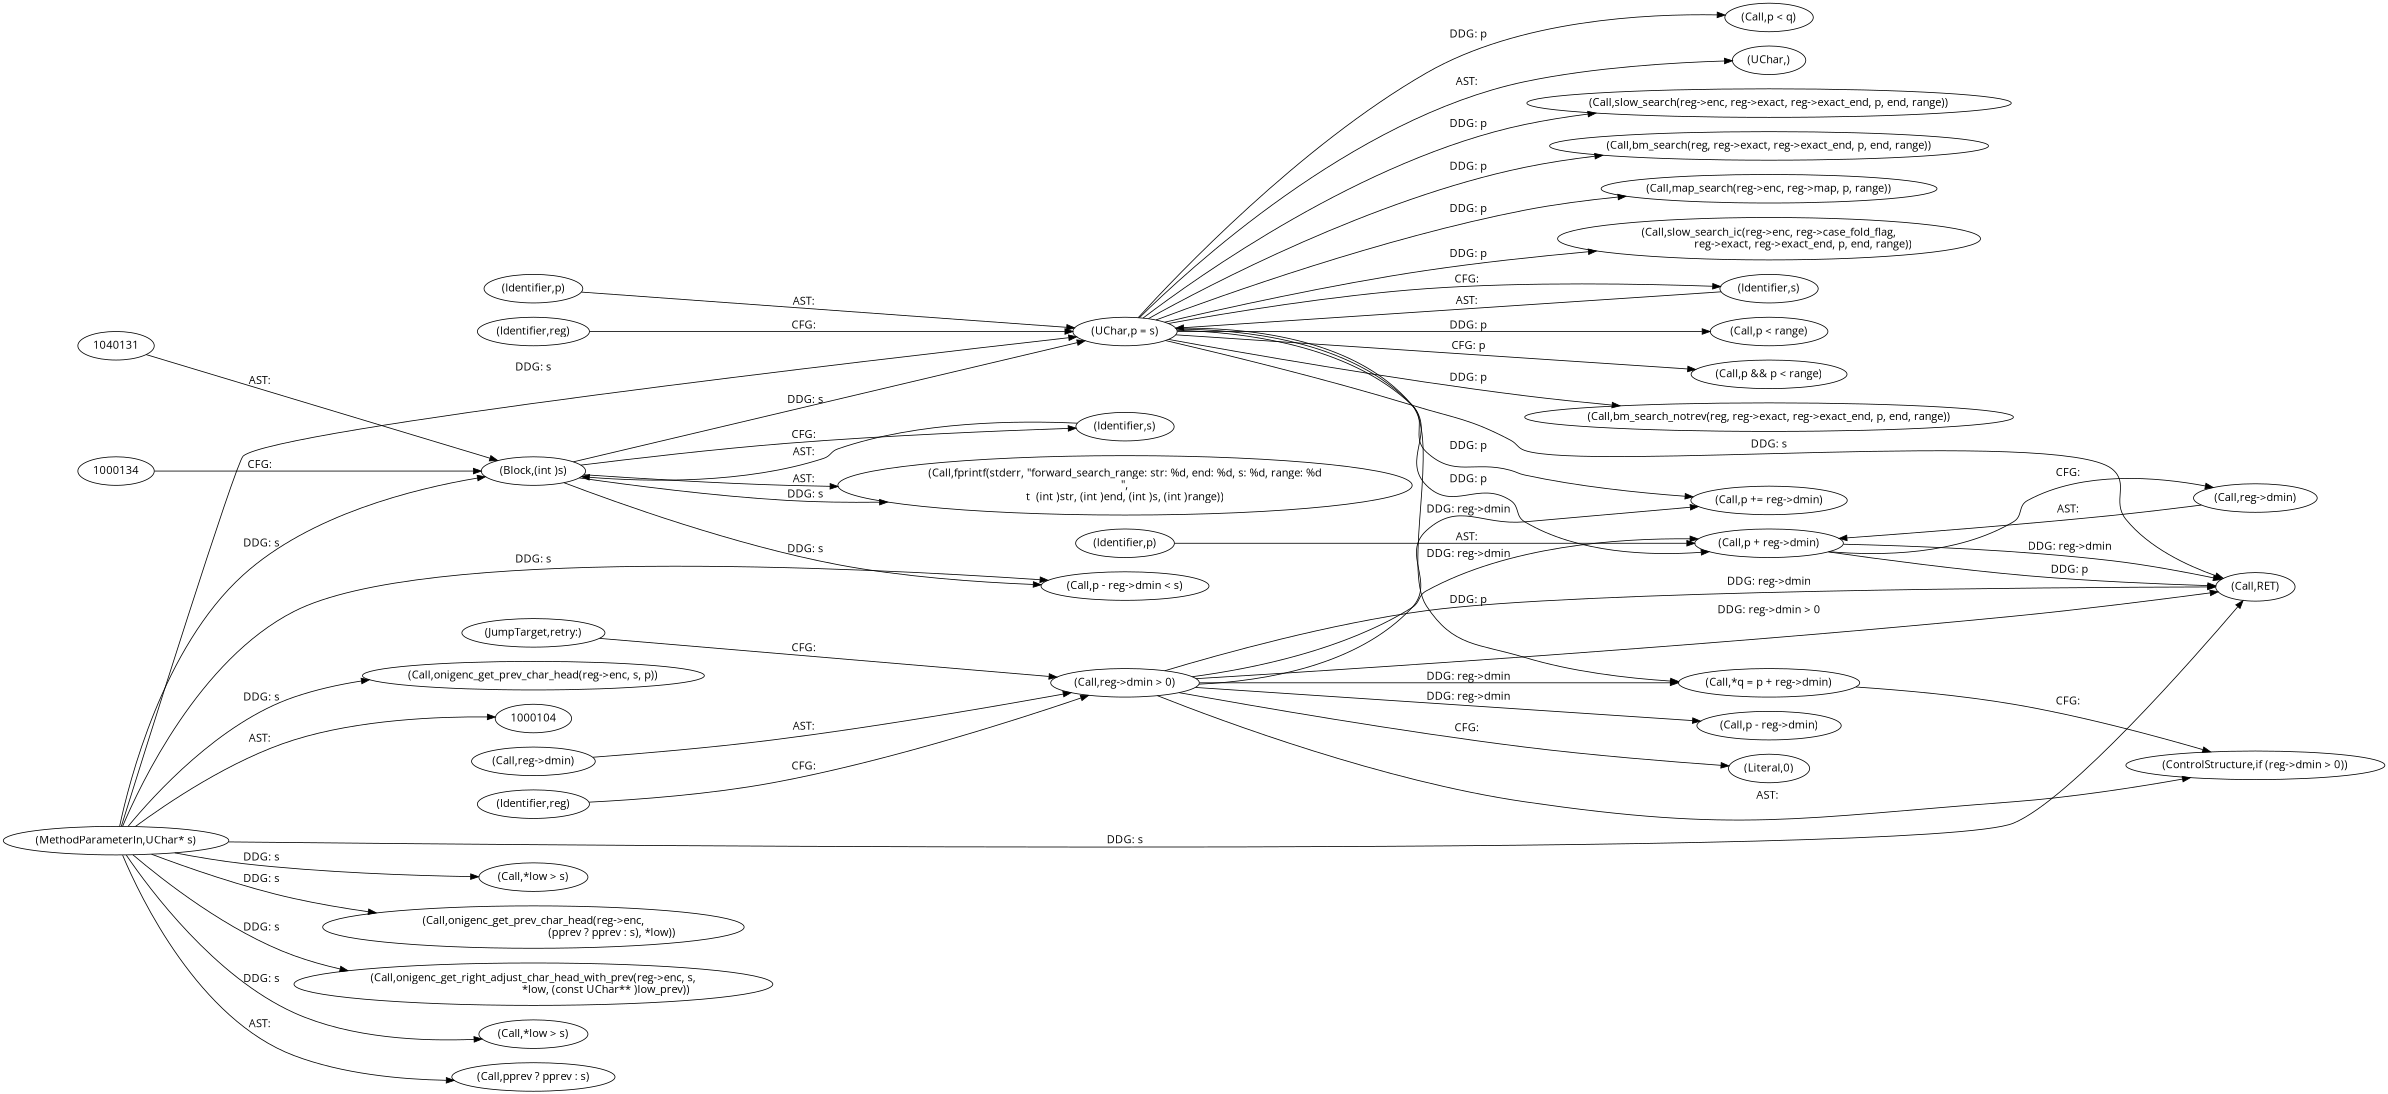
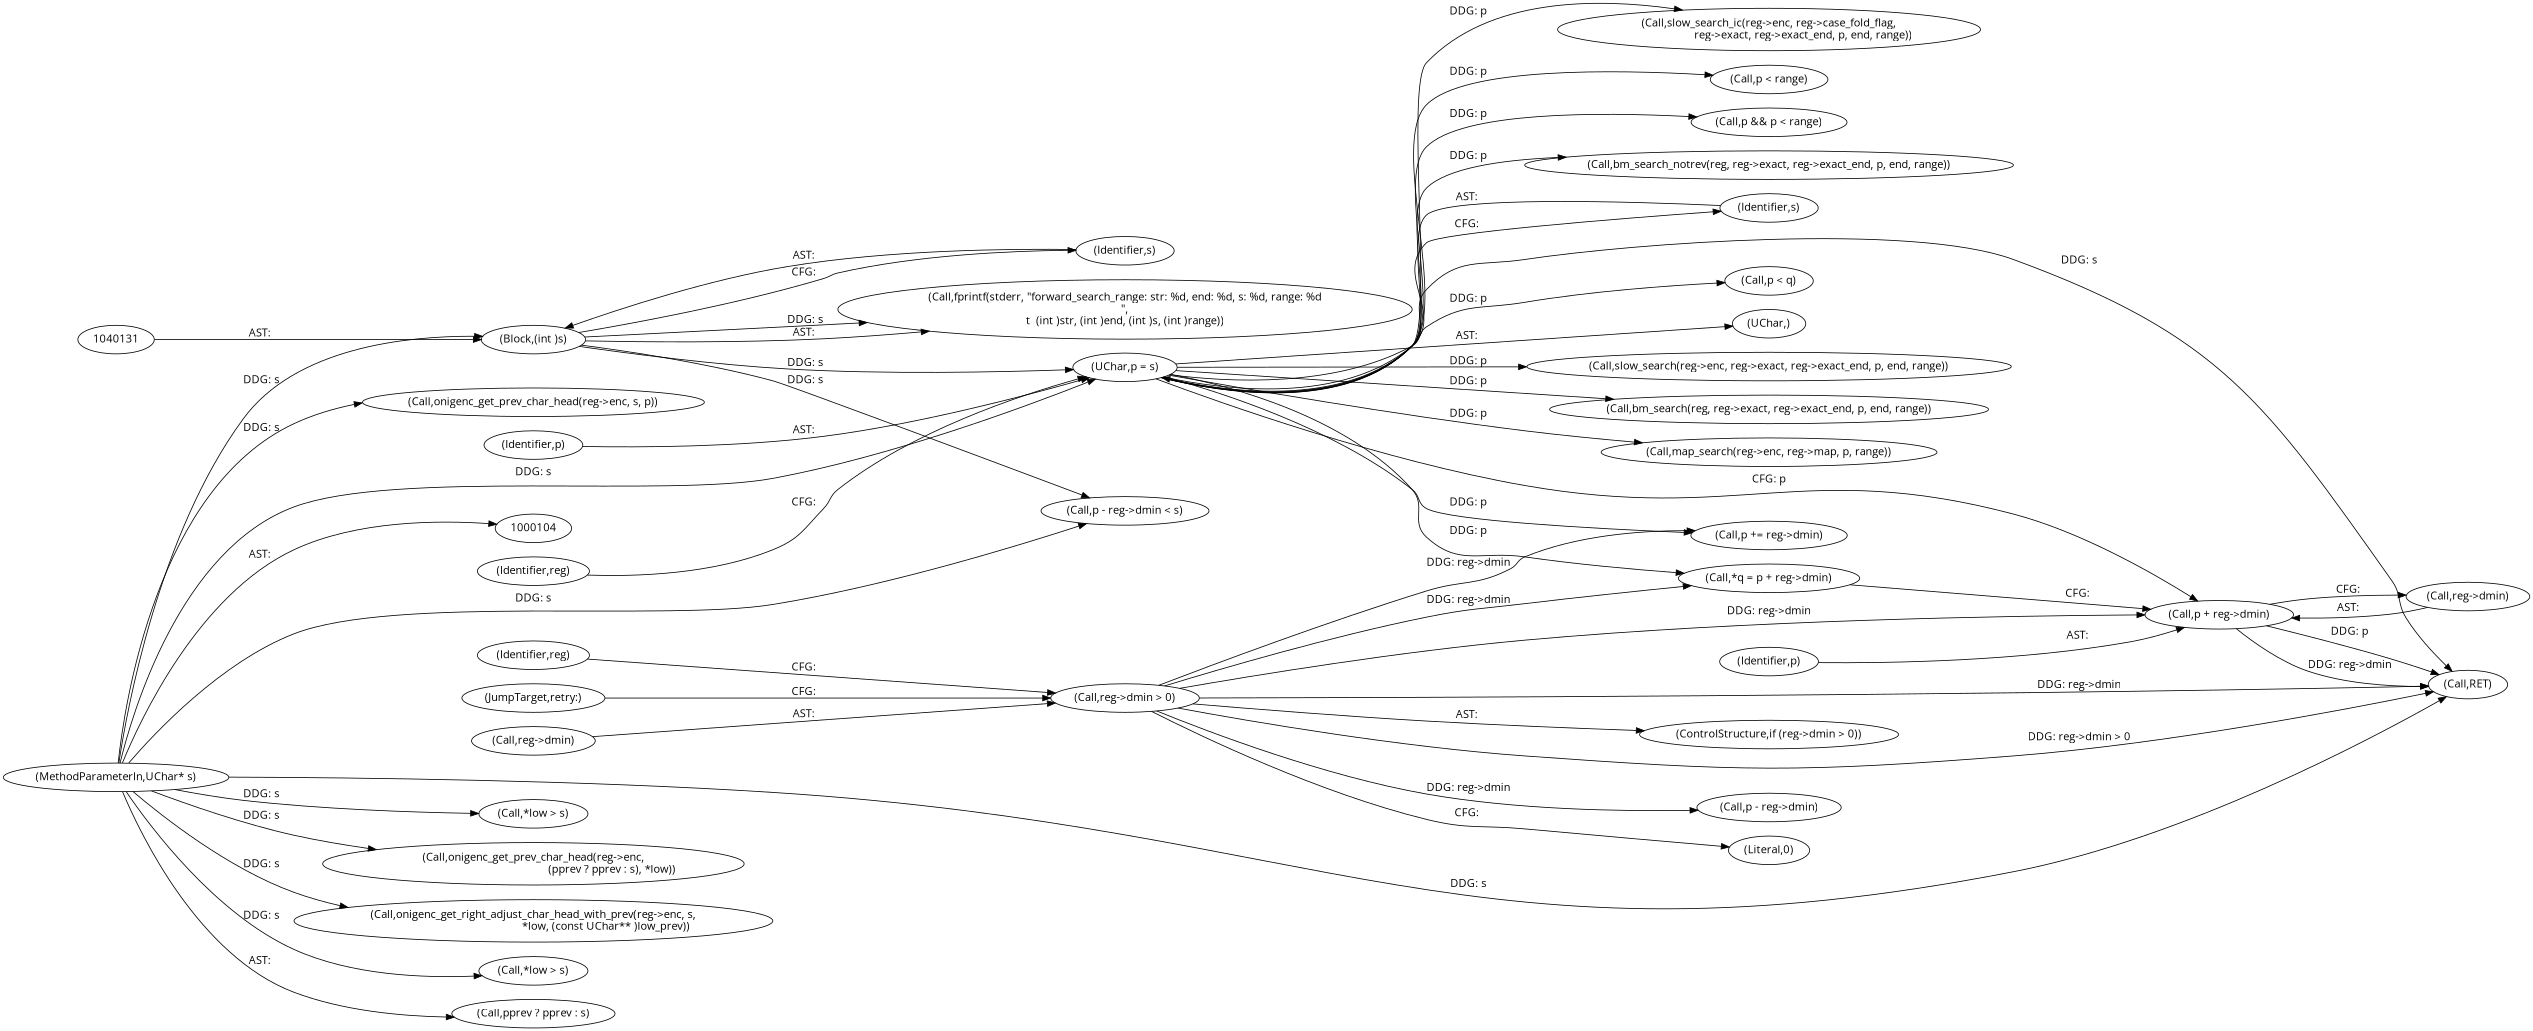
edge "(UChar,p = s)" -> "(Call,p && p < range)": label "CFG: p" -> "DDG: p"
node "1000134": removed
edge "(UChar,p = s)" -> "(Call,p + reg->dmin)": label "DDG: p" -> "CFG: p"
edge "(Call,*q = p + reg->dmin)" -> "(ControlStructure,if (reg->dmin > 0))": now "(Call,*q = p + reg->dmin)" -> "(Call,p + reg->dmin)"
